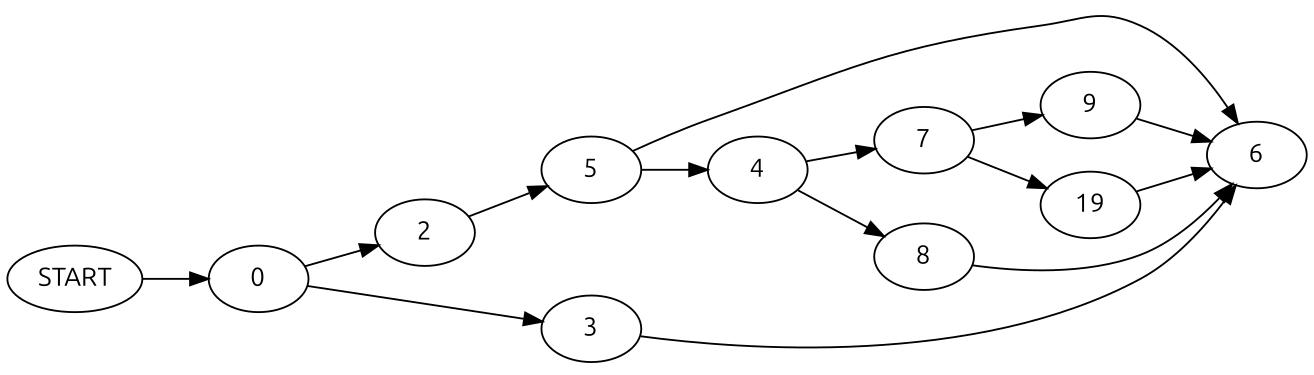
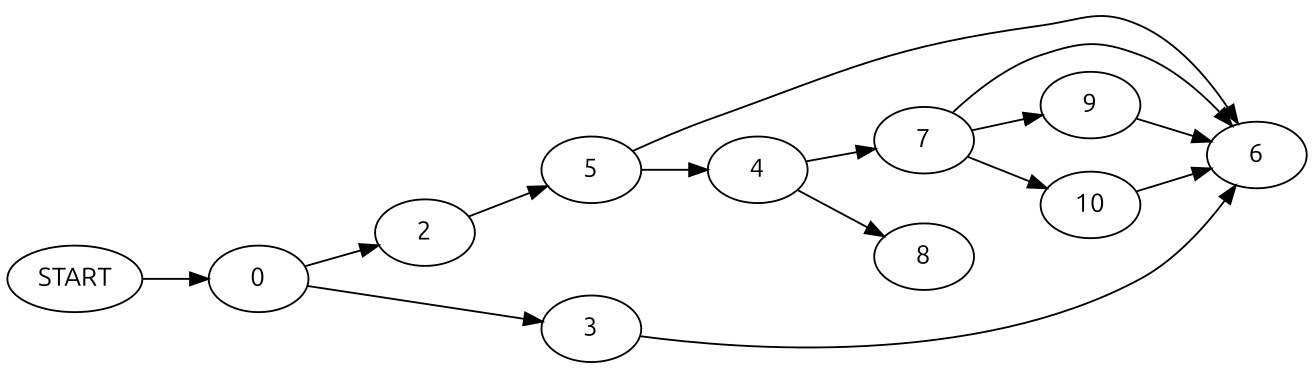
node "19": label "19" -> "10"
edge "8" -> "6": now "7" -> "6"
